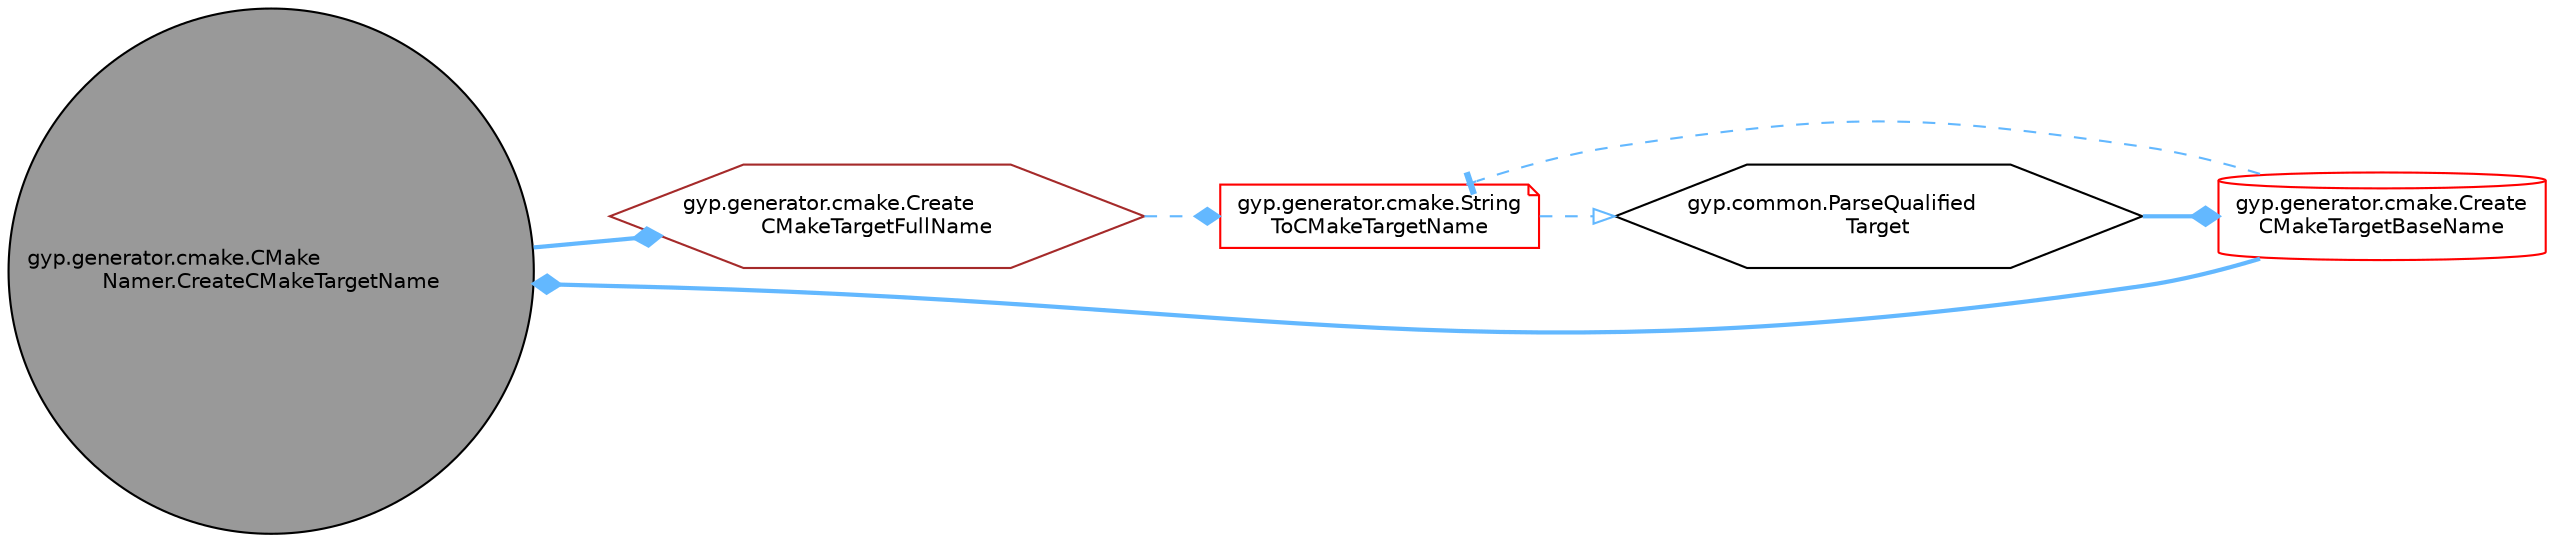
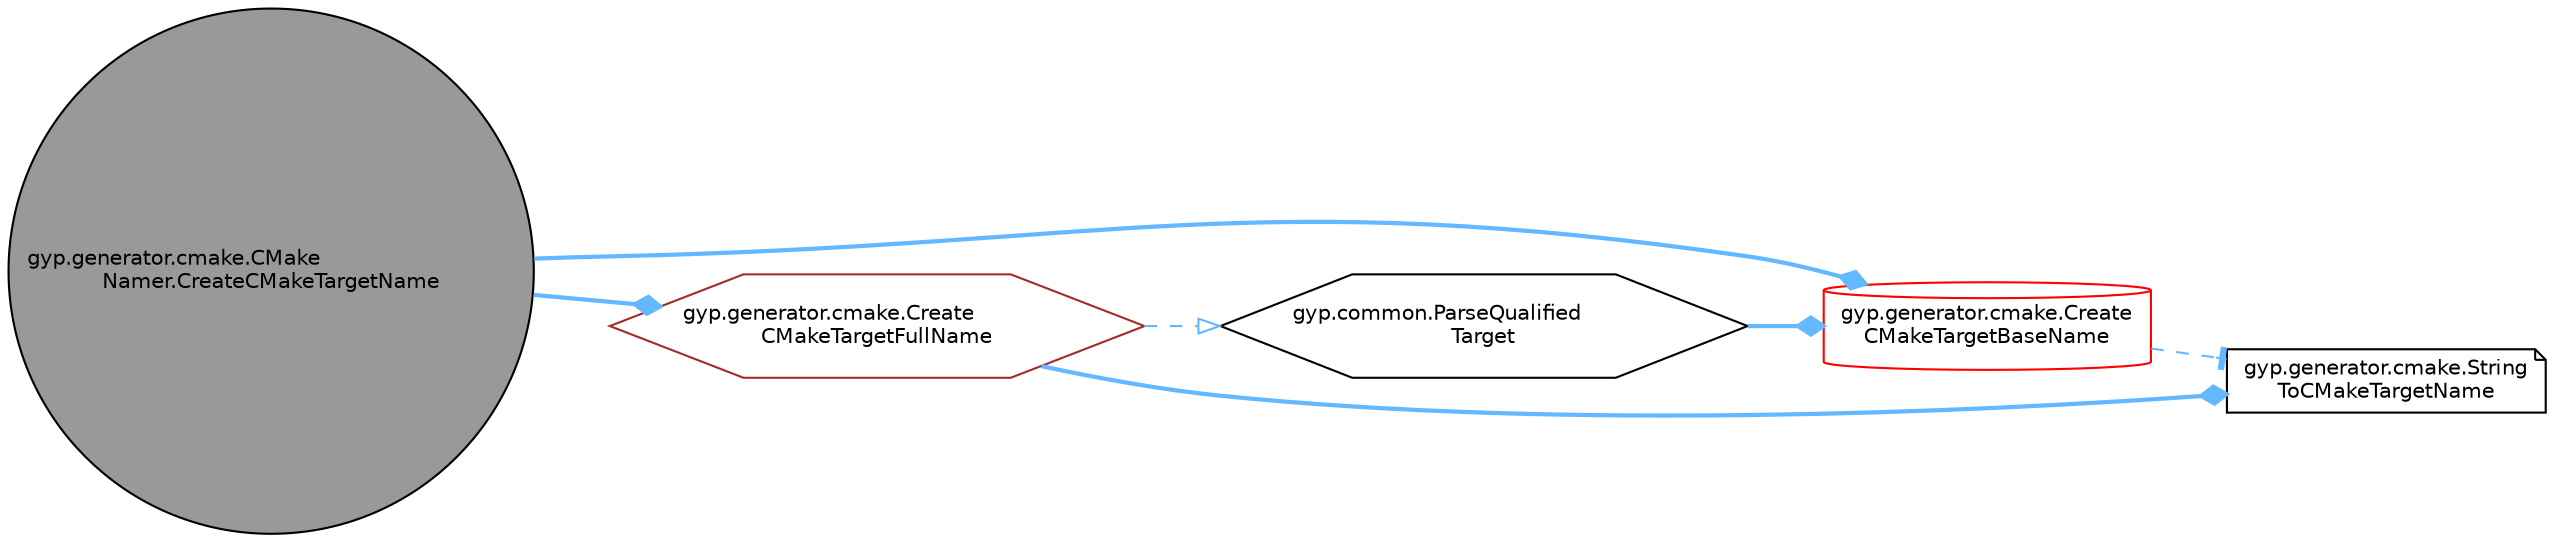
edge "gyp.generator.cmake.Create CMakeTargetFullName" -> "gyp.generator.cmake.String ToCMakeTargetName": style dashed -> bold
node "gyp.generator.cmake.String ToCMakeTargetName": color red -> black
edge "gyp.generator.cmake.String ToCMakeTargetName" -> "gyp.common.ParseQualified Target": now "gyp.generator.cmake.Create CMakeTargetFullName" -> "gyp.common.ParseQualified Target"
edge "gyp.generator.cmake.Create CMakeTargetBaseName" -> "gyp.generator.cmake.CMake Namer.CreateCMakeTargetName": reversed
